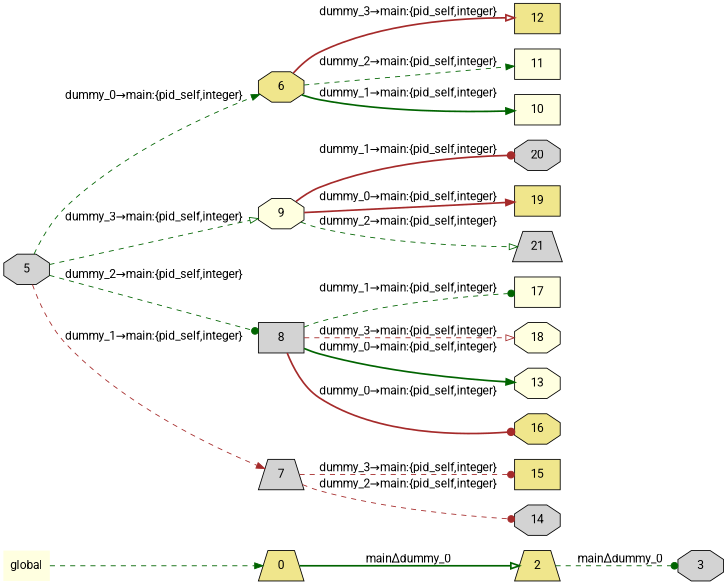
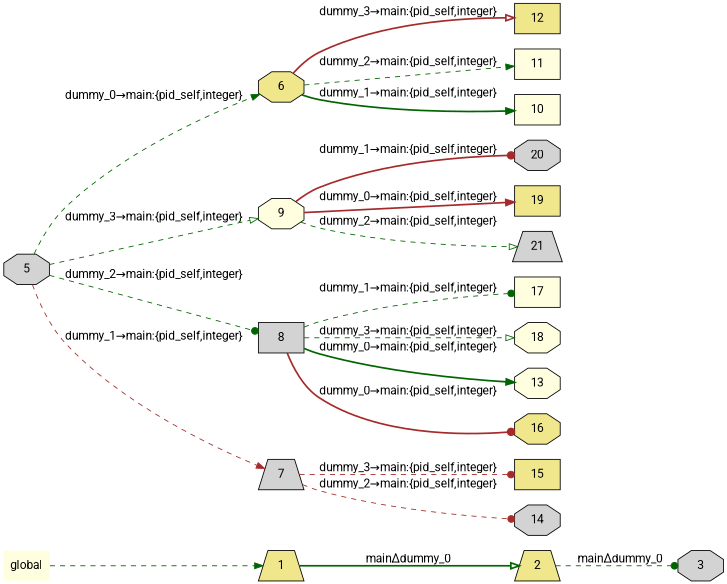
edge "8" -> "18": color brown -> darkgreen
node "0": label "0" -> "1"
